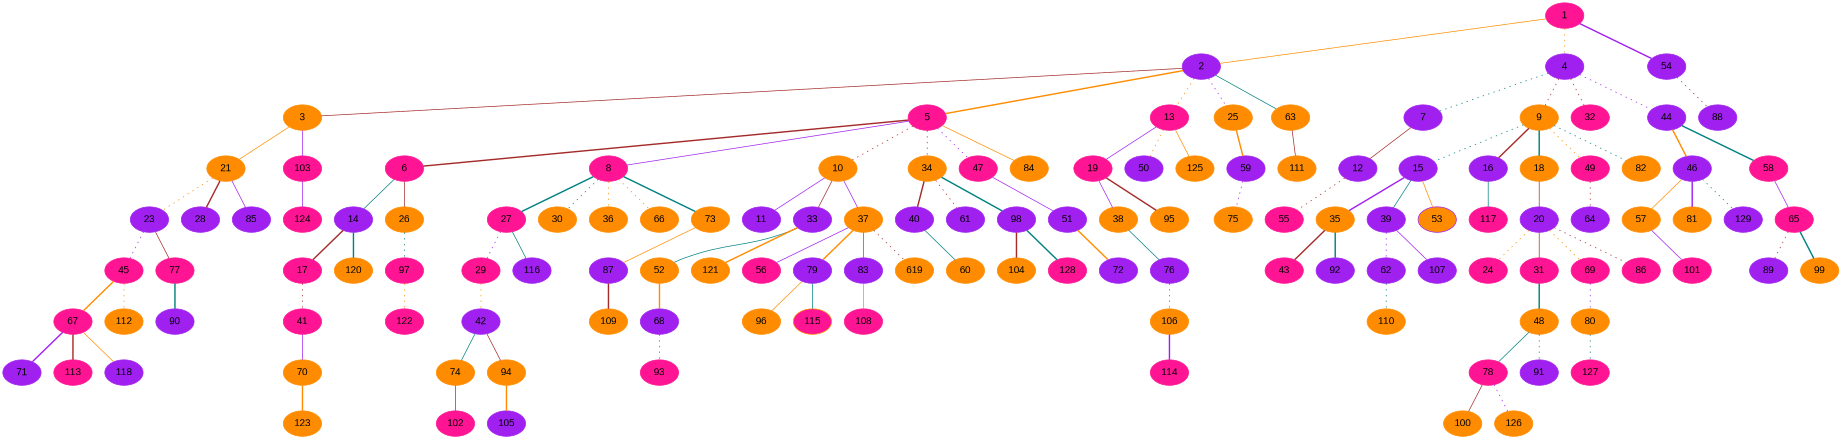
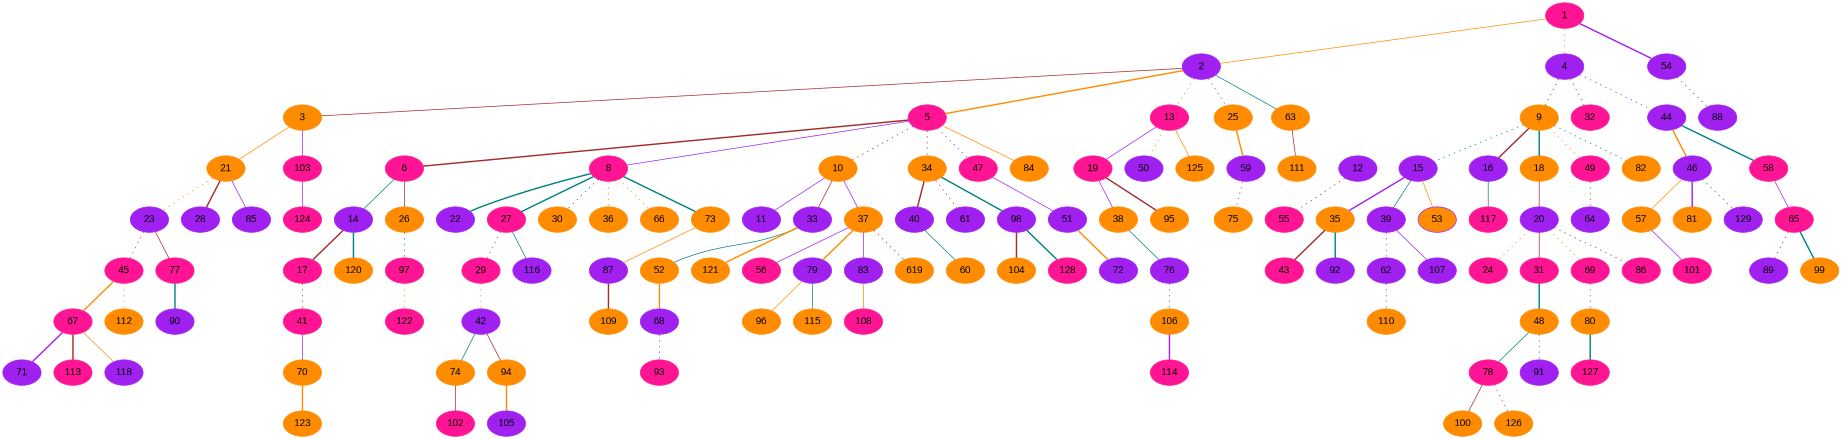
node "7": removed
node "22": added
node "115": fillcolor deeppink -> darkorange
edge "80" -- "127": style dotted -> bold
